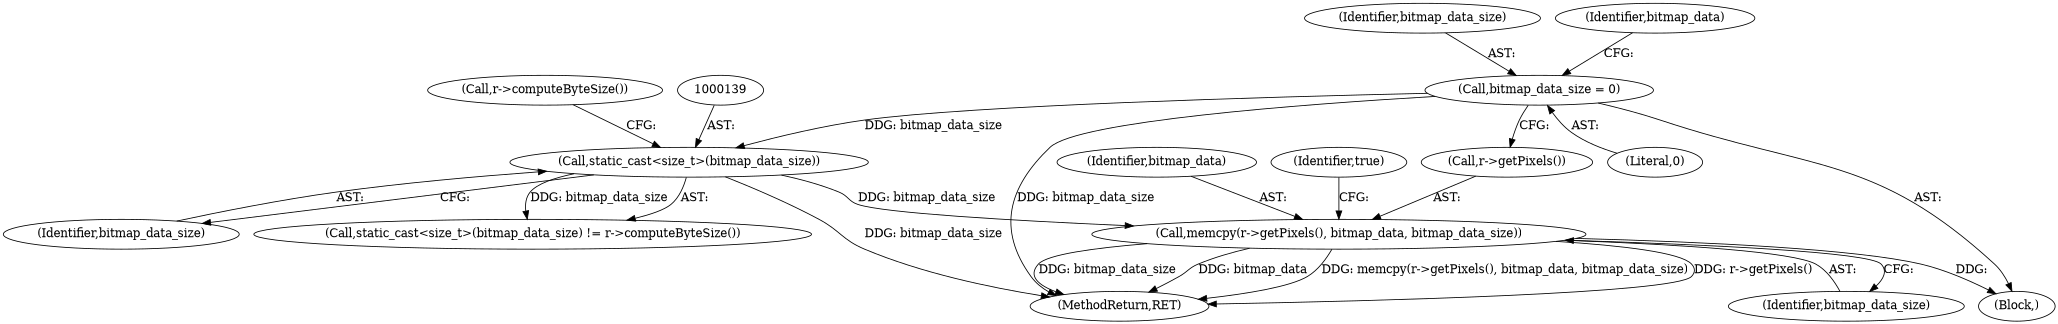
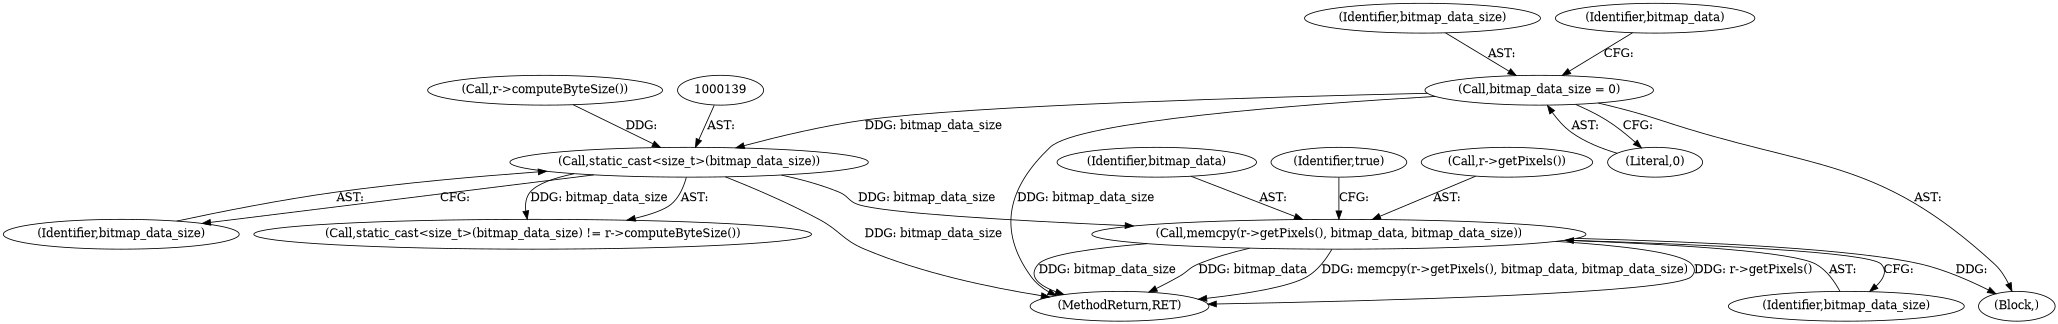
edge "(Call,bitmap_data_size = 0)" -> "(Call,r->getPixels())": now "(Call,bitmap_data_size = 0)" -> "(Literal,0)"
edge "(Call,r->computeByteSize())" -> "(Call,static_cast<size_t>(bitmap_data_size))": label "CFG: " -> "DDG: "
